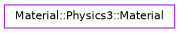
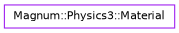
node "Material::Physics3::Material": label "Material::Physics3::Material" -> "Magnum::Physics3::Material"
